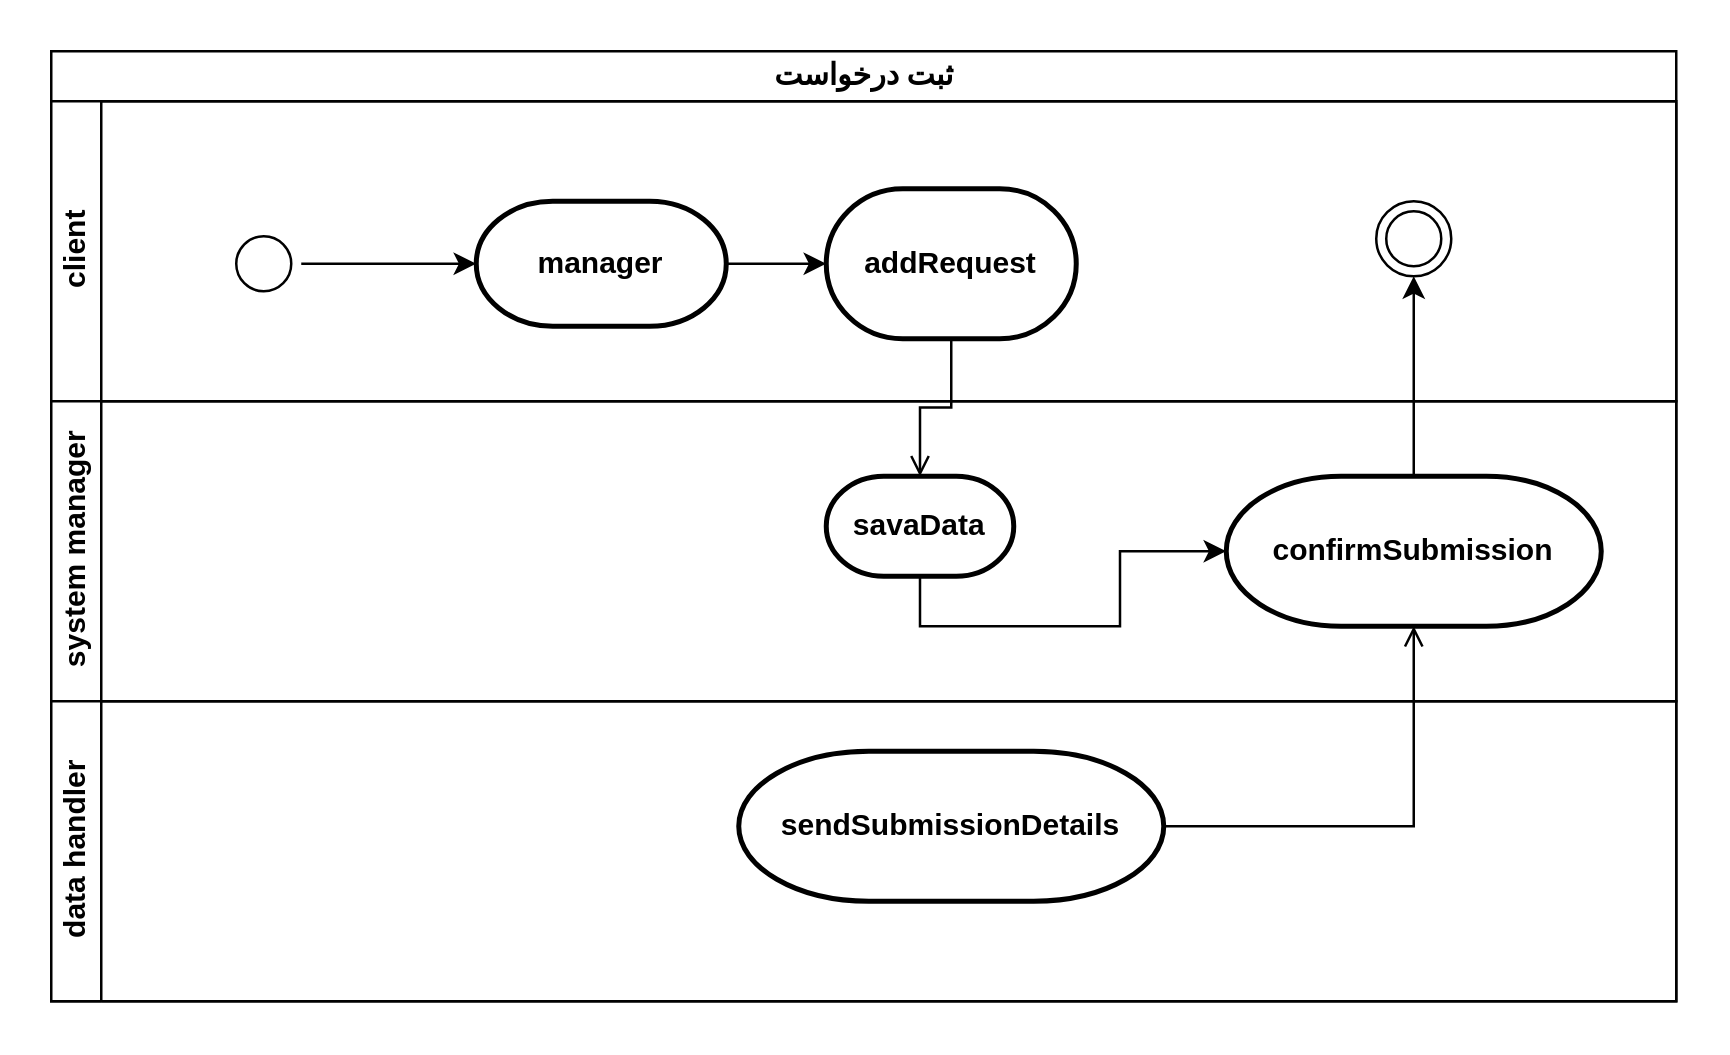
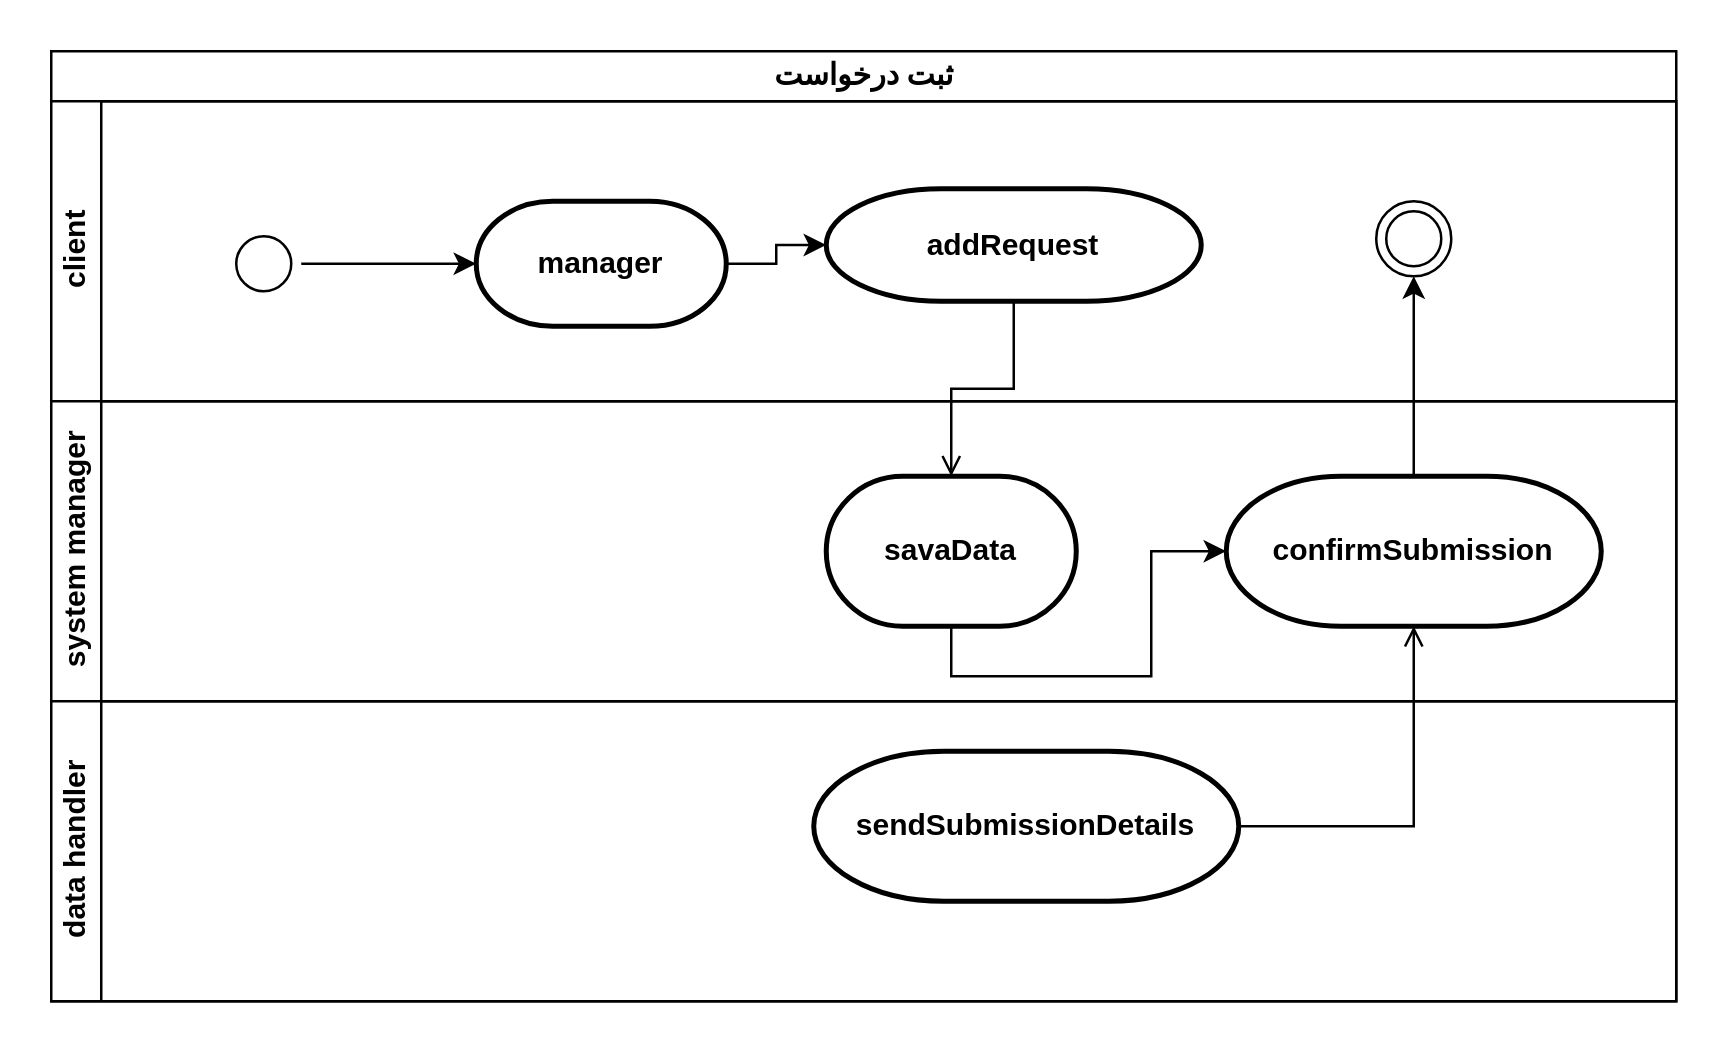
node "addRequest": size 250x150 -> 375x113
node "savaData": size 188x100 -> 250x150
node "sendSubmissionDetails": moved (951, 826) -> (1026, 826)
